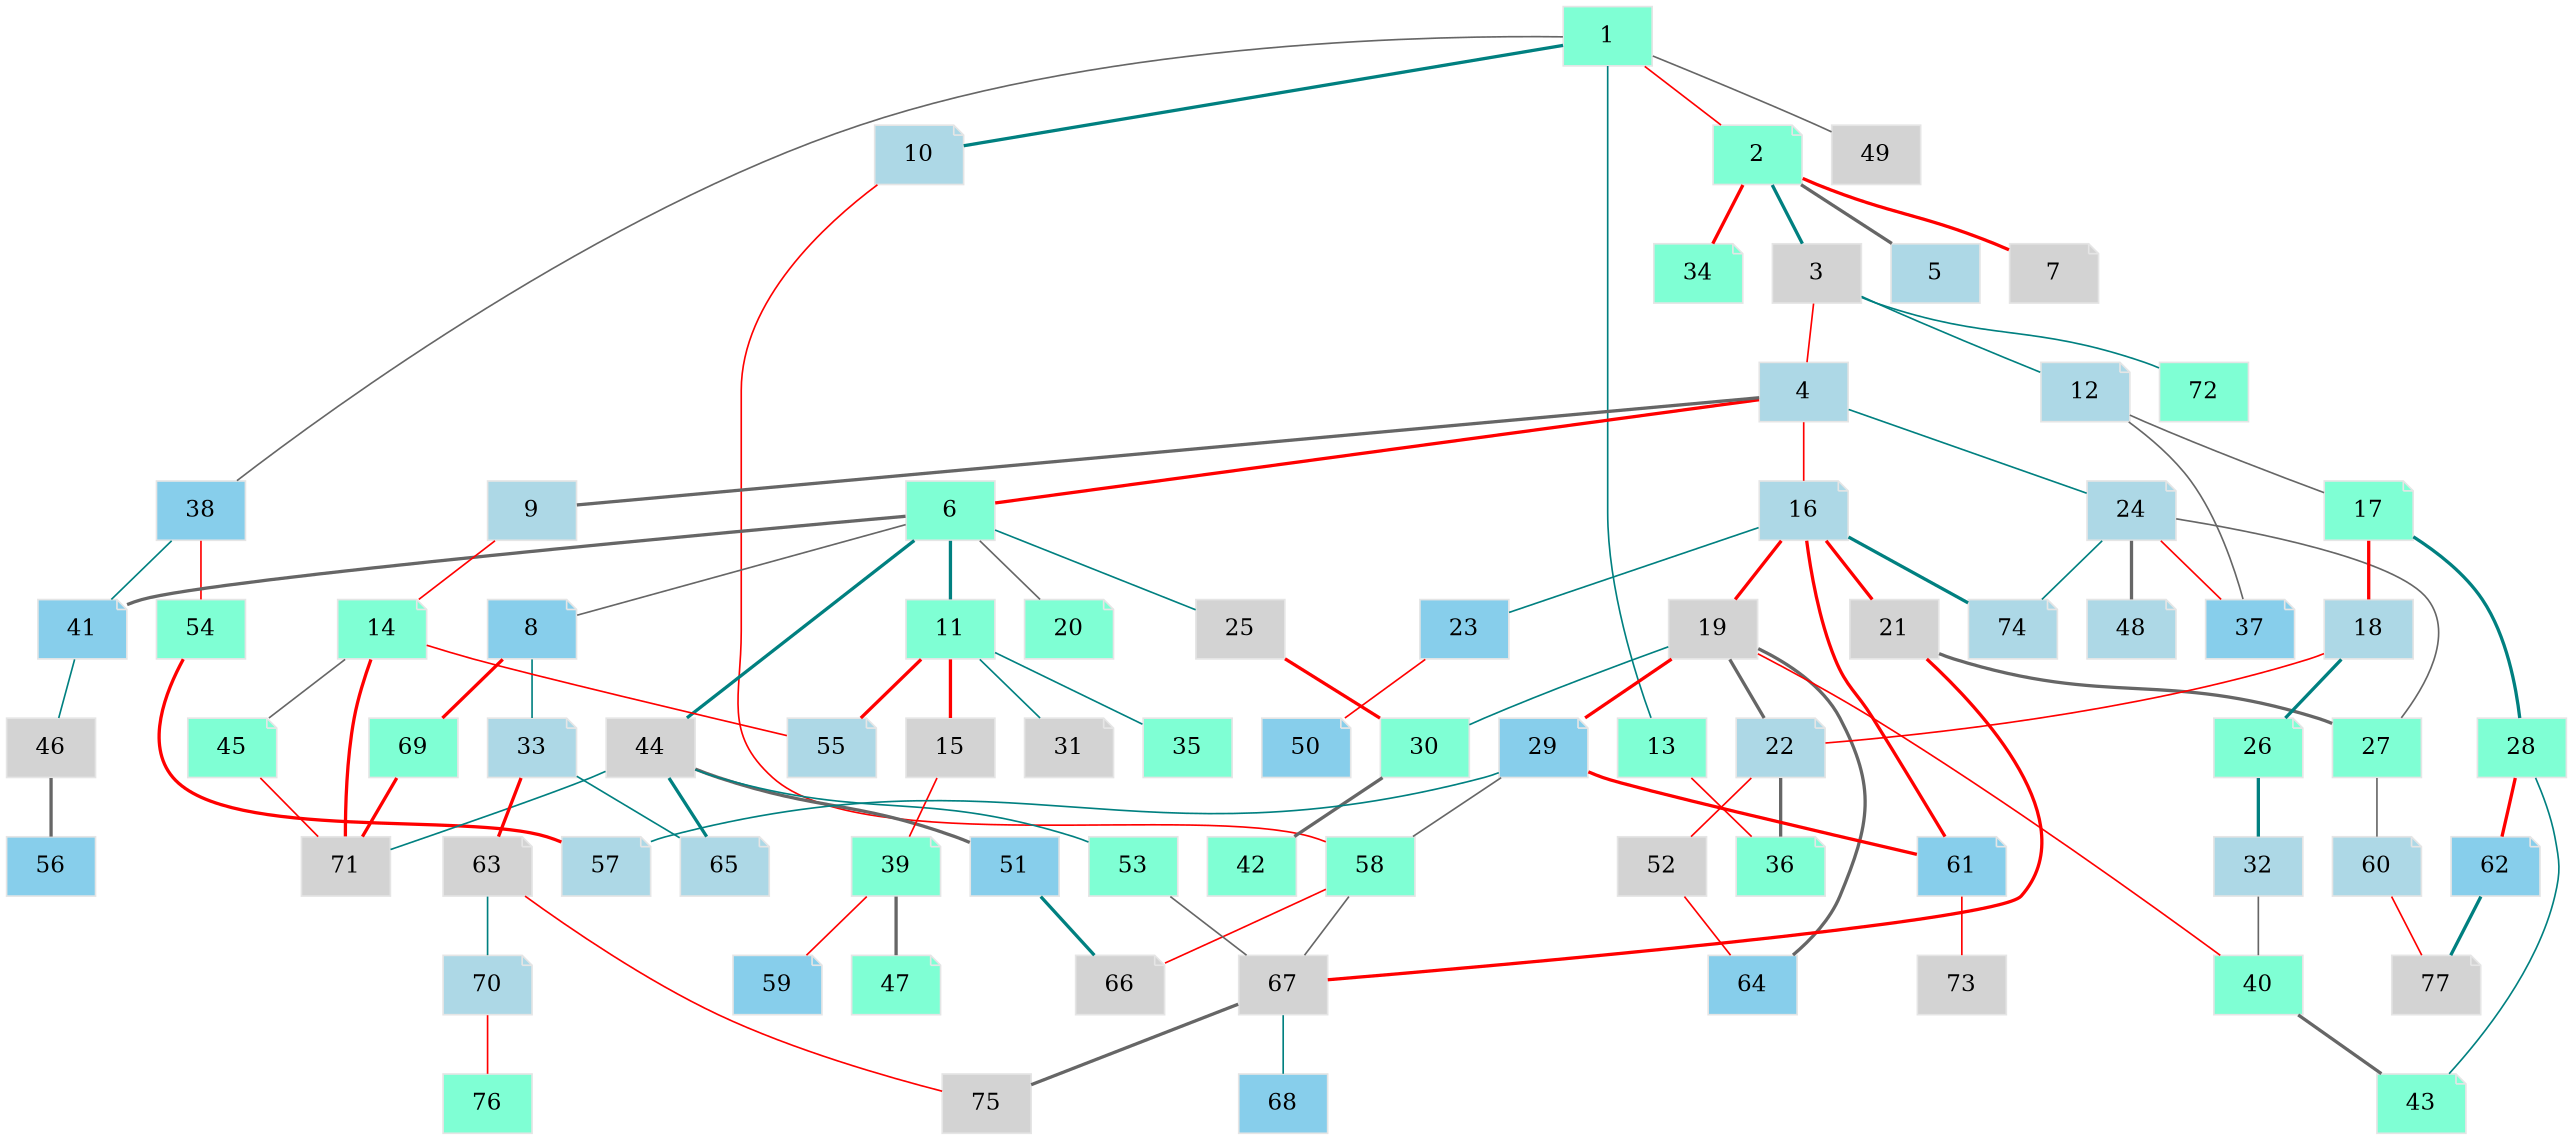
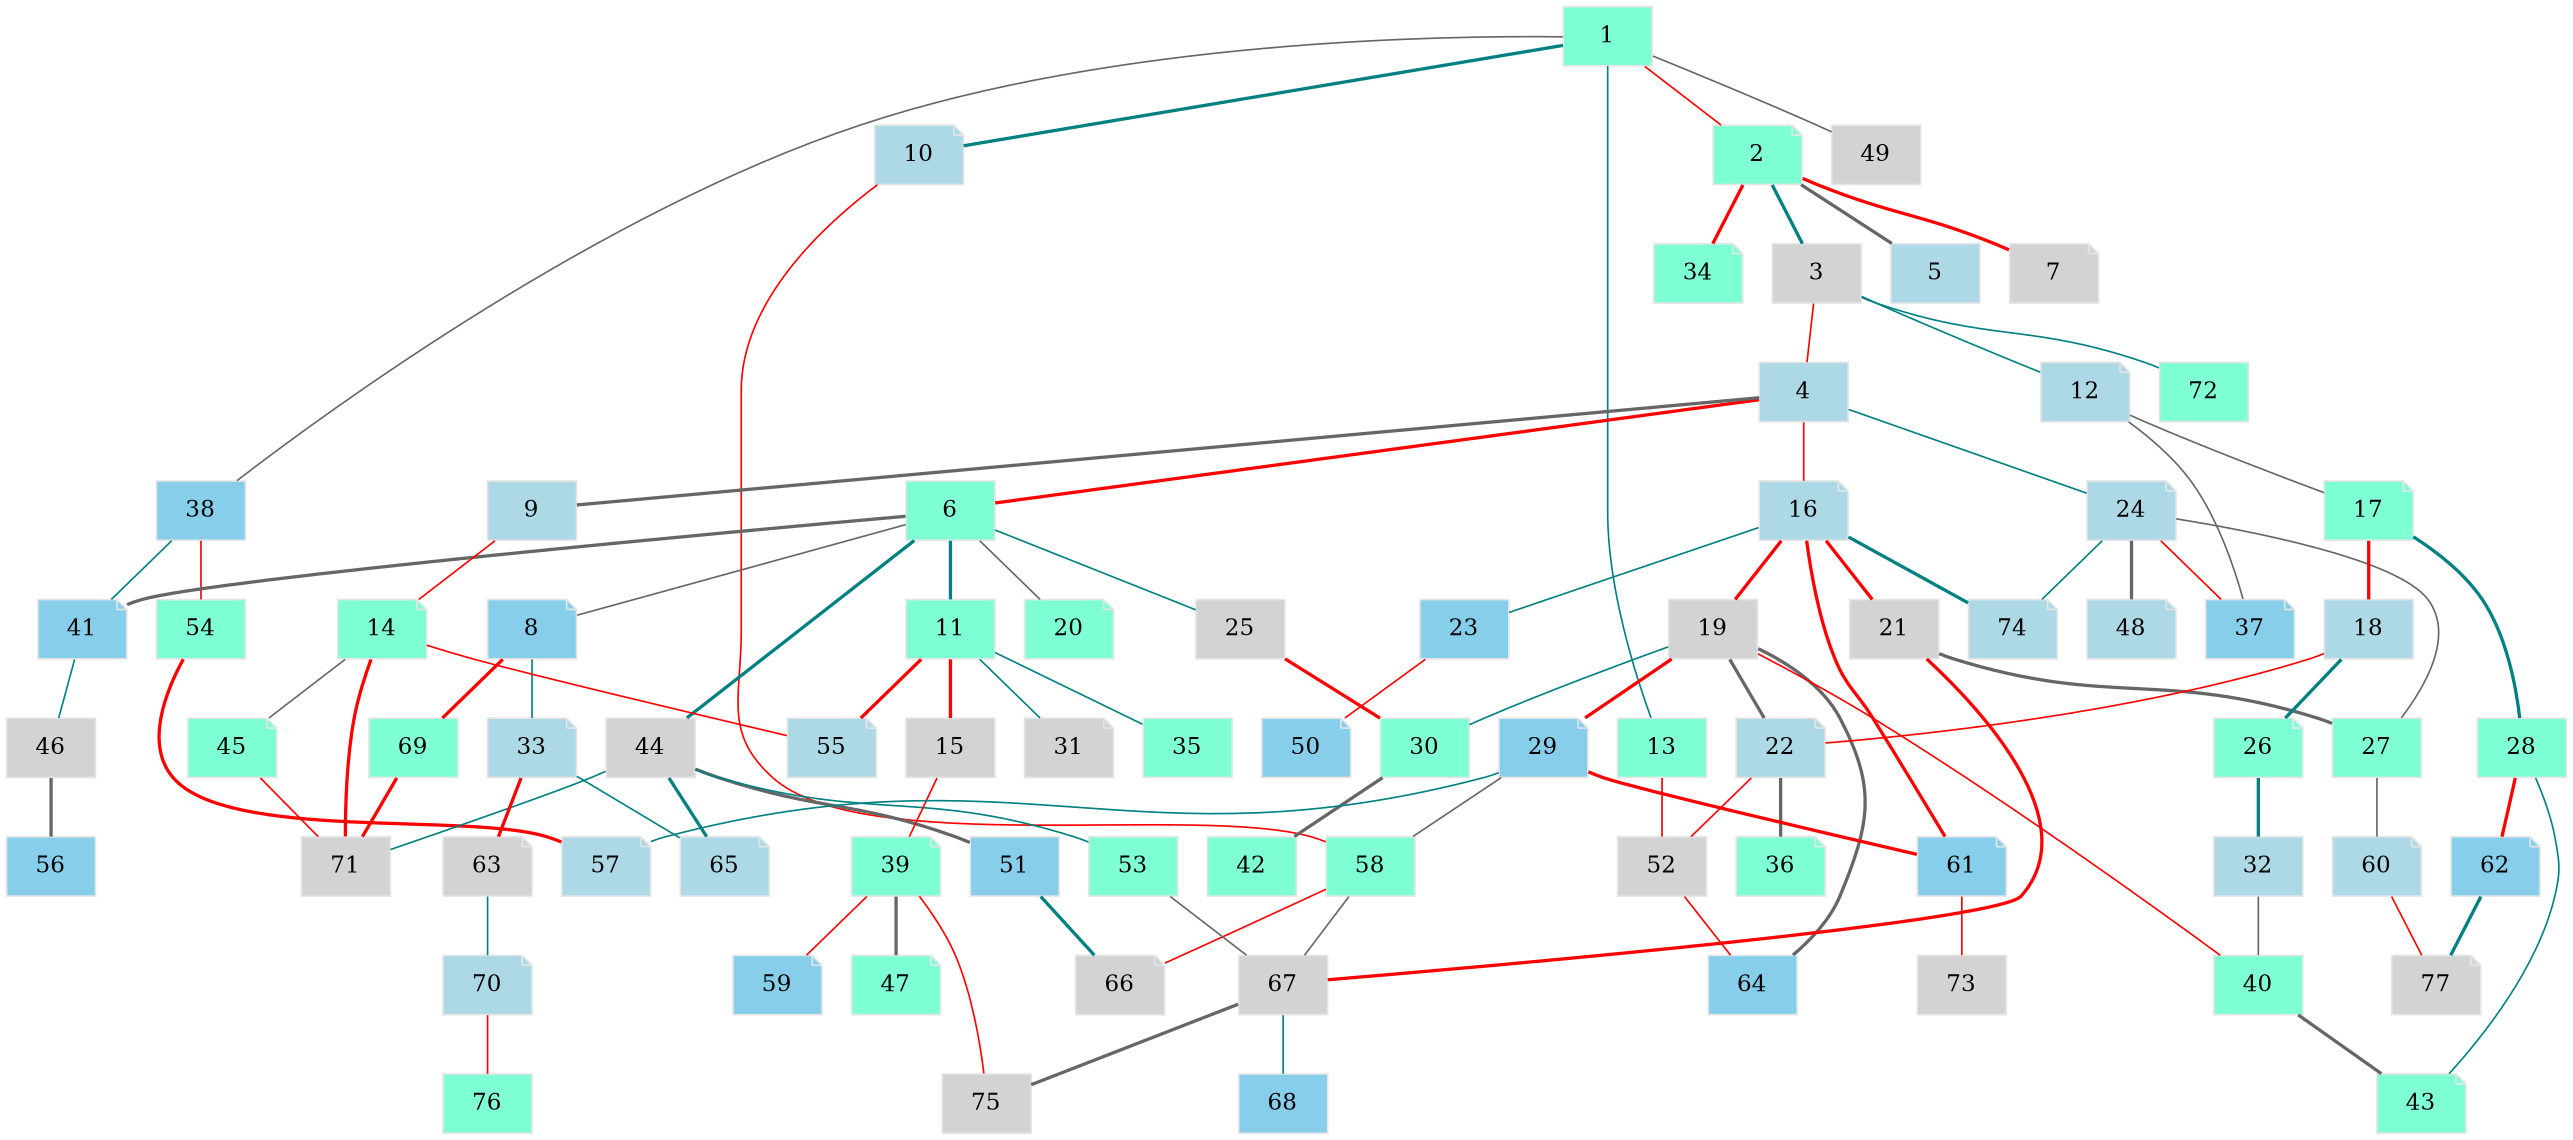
edge "13" -- "36": now "13" -- "52"
edge "63" -- "75": now "39" -- "75"
